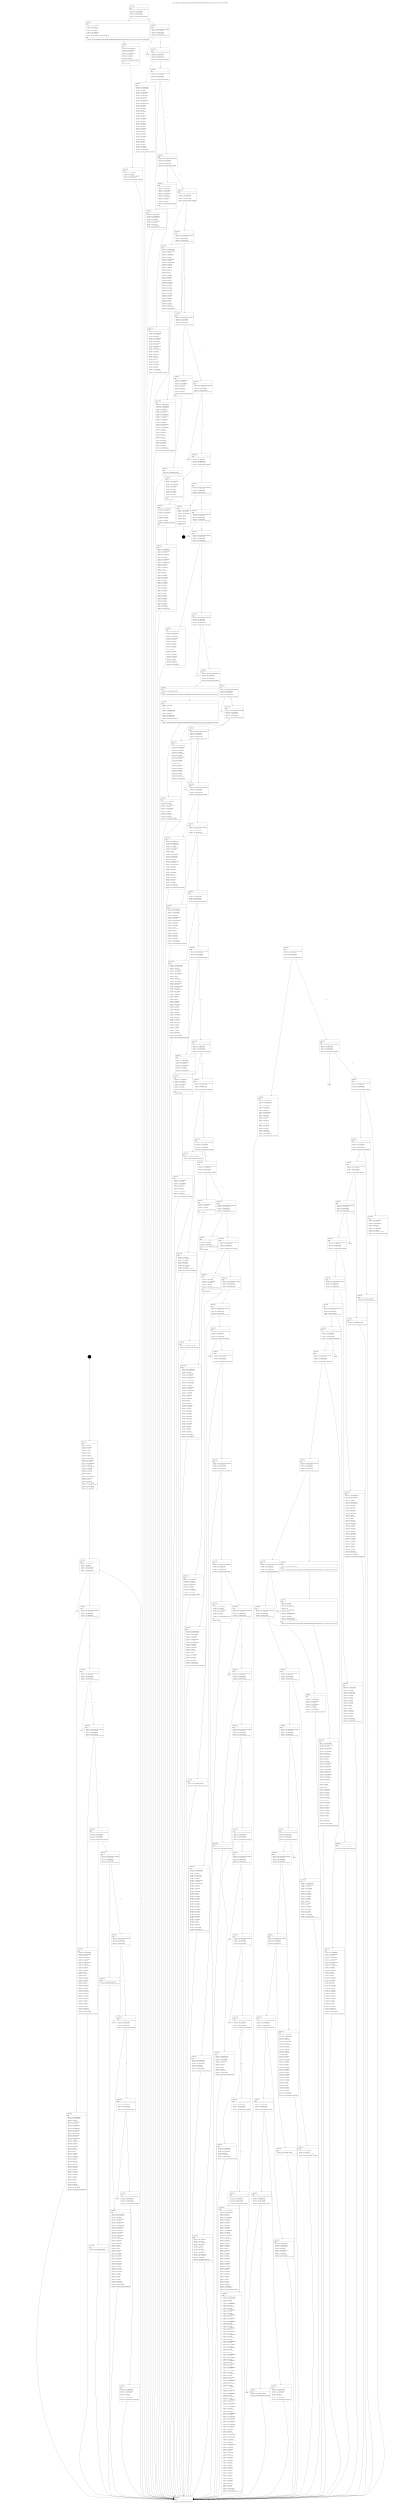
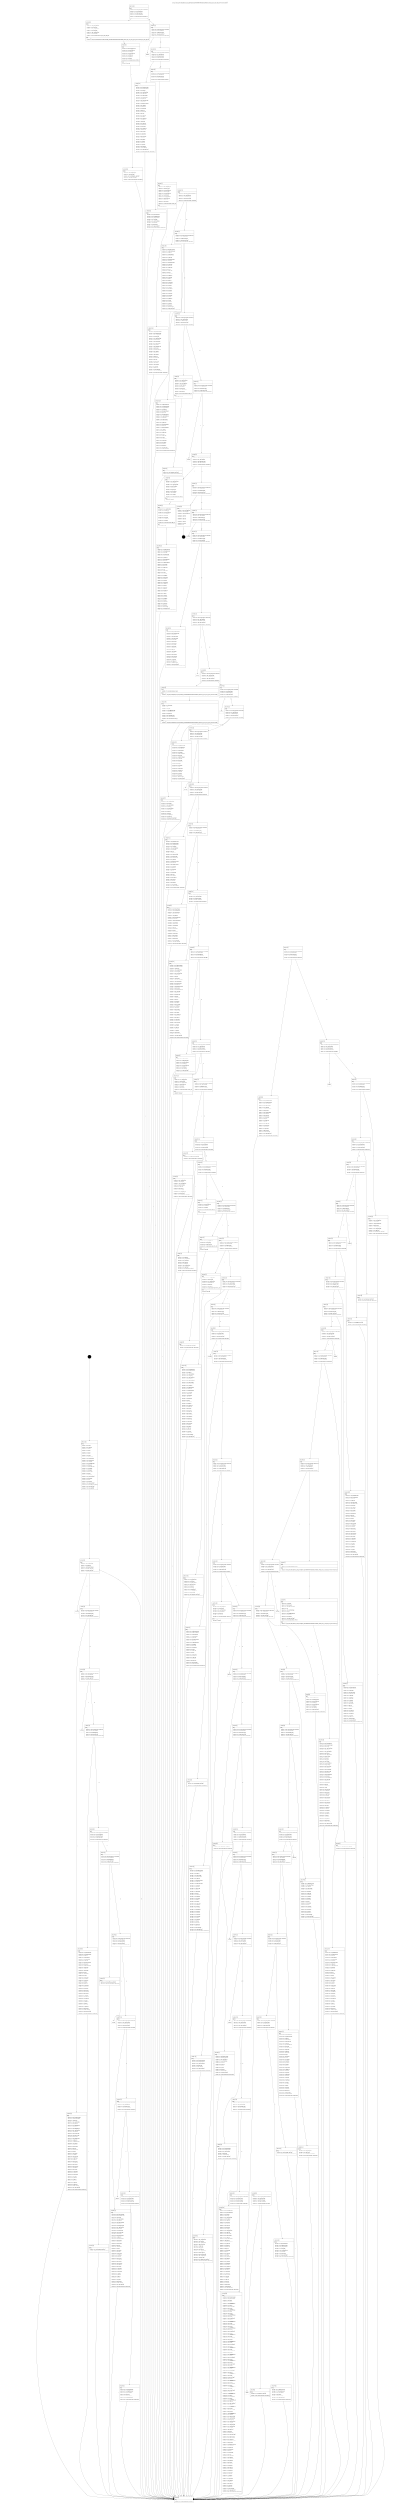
node "0x401820 [28]": removed
node "0x401e94 [28]": removed
